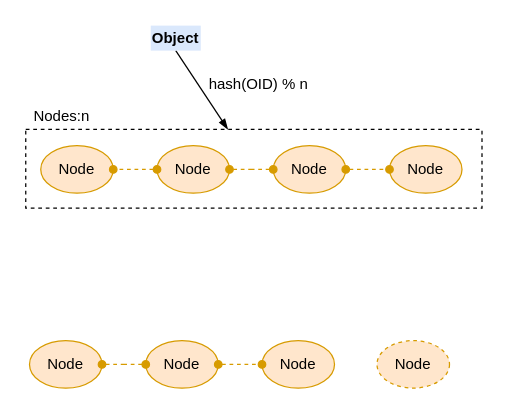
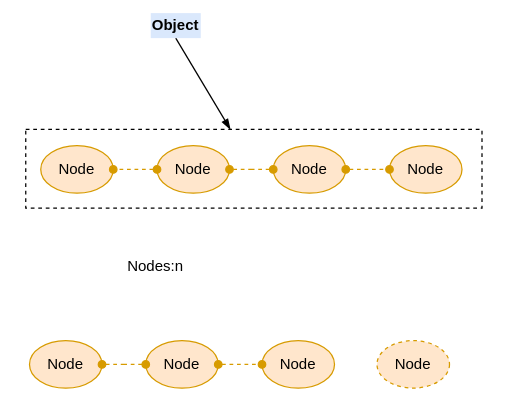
node "Object": moved (176, 38) -> (176, 26)
node "hash(OID) % n": removed
node "Nodes:n": moved (62, 117) -> (156, 267)
